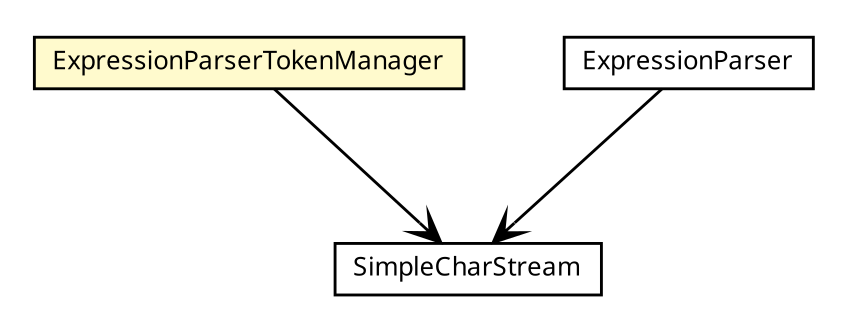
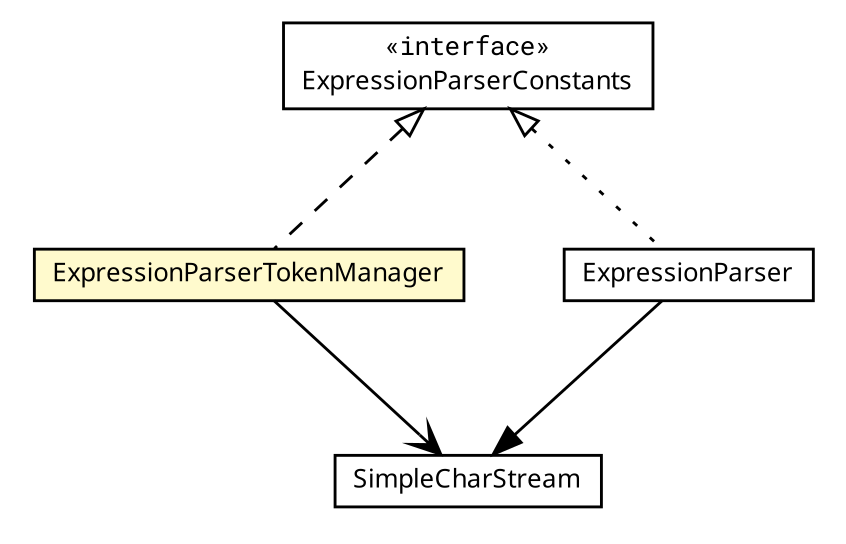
node "ExpressionParserConstants": added
edge "ExpressionParser" -> "SimpleCharStream": arrowhead open -> normal
